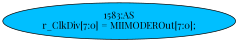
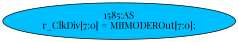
node "1583:AS r_ClkDiv[7:0] = MIIMODEROut[7:0];": label "1583:AS r_ClkDiv[7:0] = MIIMODEROut[7:0];" -> "1585:AS r_ClkDiv[7:0] = MIIMODEROut[7:0];"
